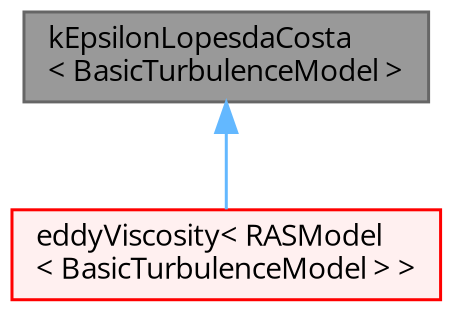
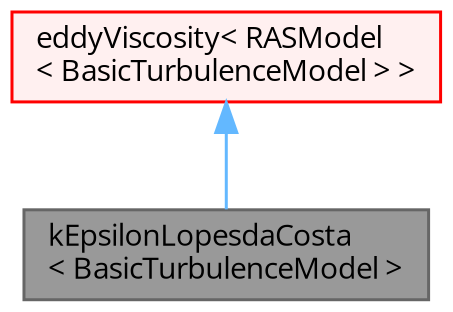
edge "eddyViscosity< RASModel < BasicTurbulenceModel > >" -> "kEpsilonLopesdaCosta < BasicTurbulenceModel >": reversed
